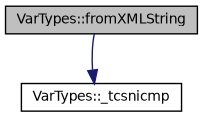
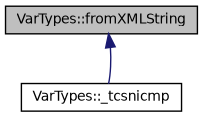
edge "VarTypes::fromXMLString" -> "VarTypes::_tcsnicmp": reversed
